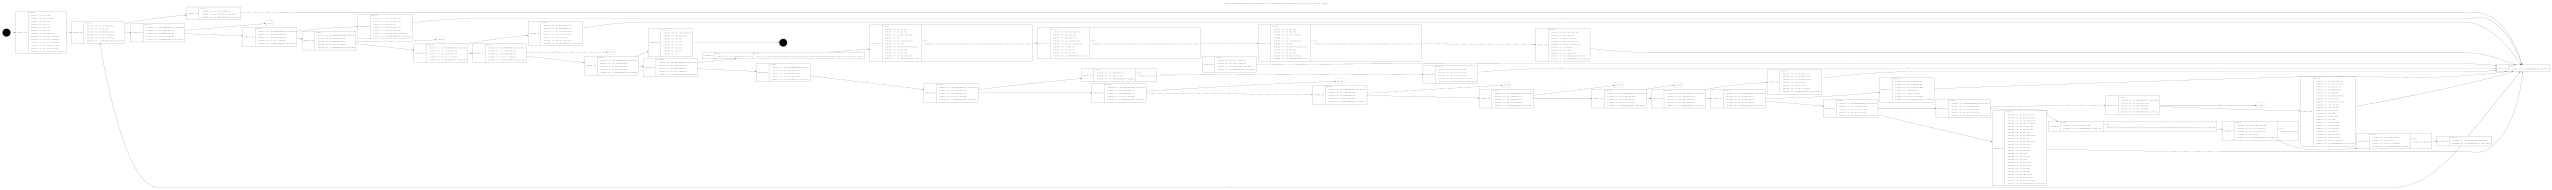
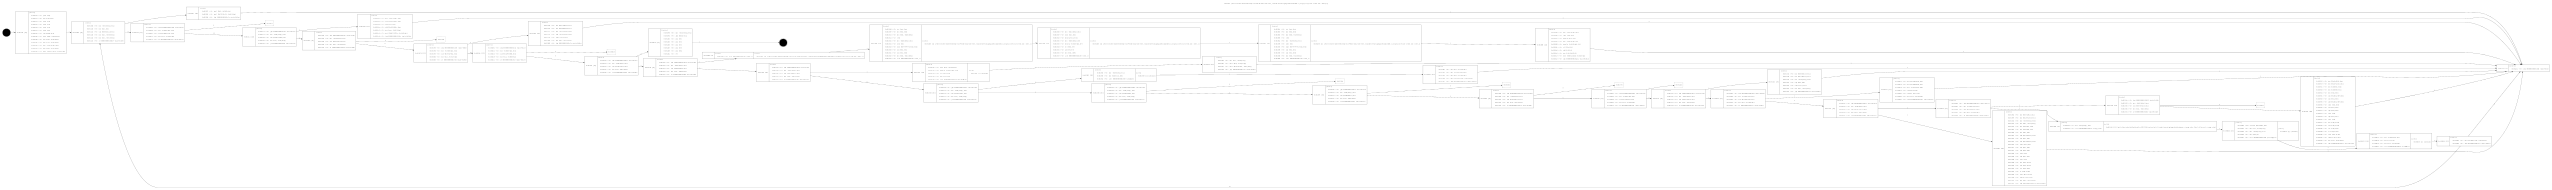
node "0x4017bf [23]": added
